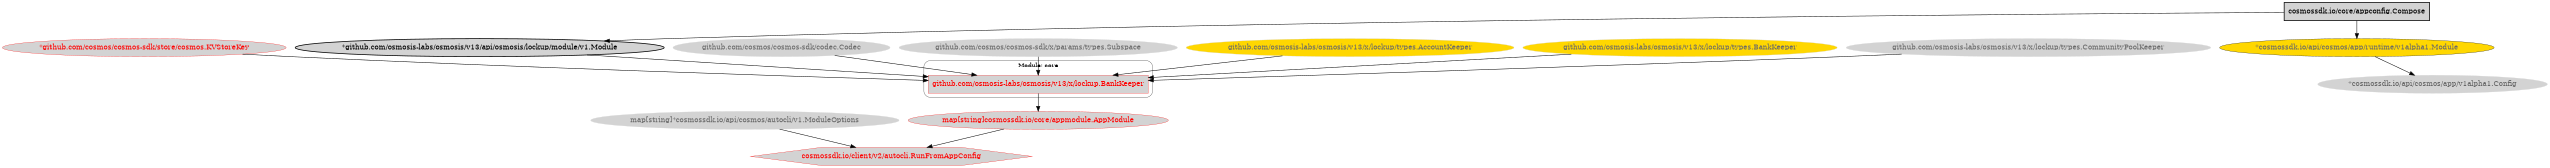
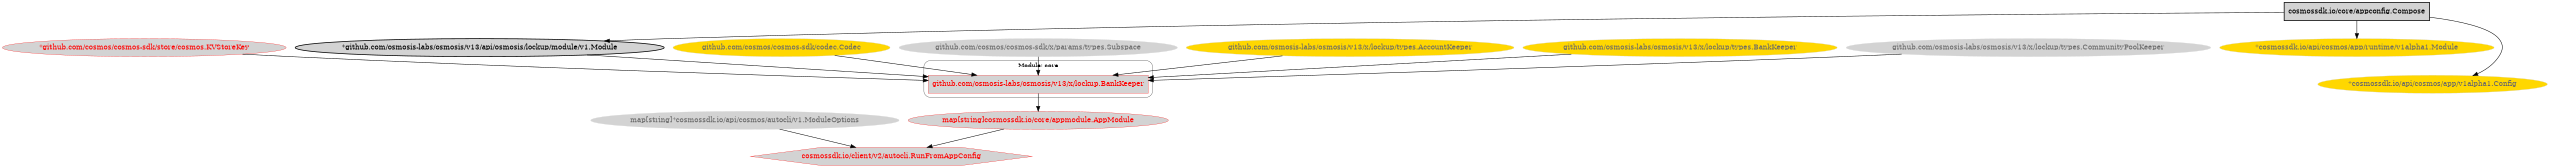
node "github.com/cosmos/cosmos-sdk/codec.Codec": fillcolor lightgrey -> gold
node "*cosmossdk.io/api/cosmos/app/runtime/v1alpha1.Module": color black -> lightgrey
edge "*cosmossdk.io/api/cosmos/app/runtime/v1alpha1.Module" -> "*cosmossdk.io/api/cosmos/app/v1alpha1.Config": now "cosmossdk.io/core/appconfig.Compose" -> "*cosmossdk.io/api/cosmos/app/v1alpha1.Config"
node "*cosmossdk.io/api/cosmos/app/v1alpha1.Config": fillcolor lightgrey -> gold
